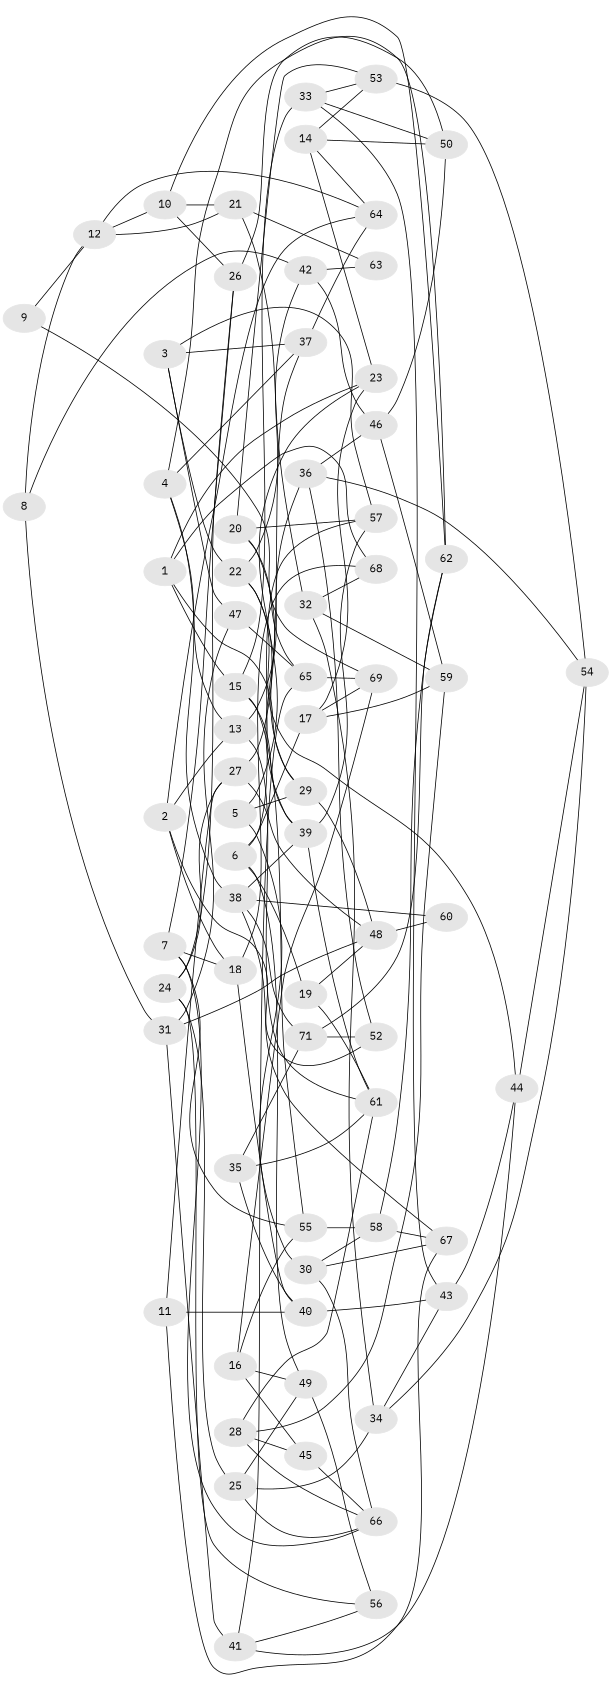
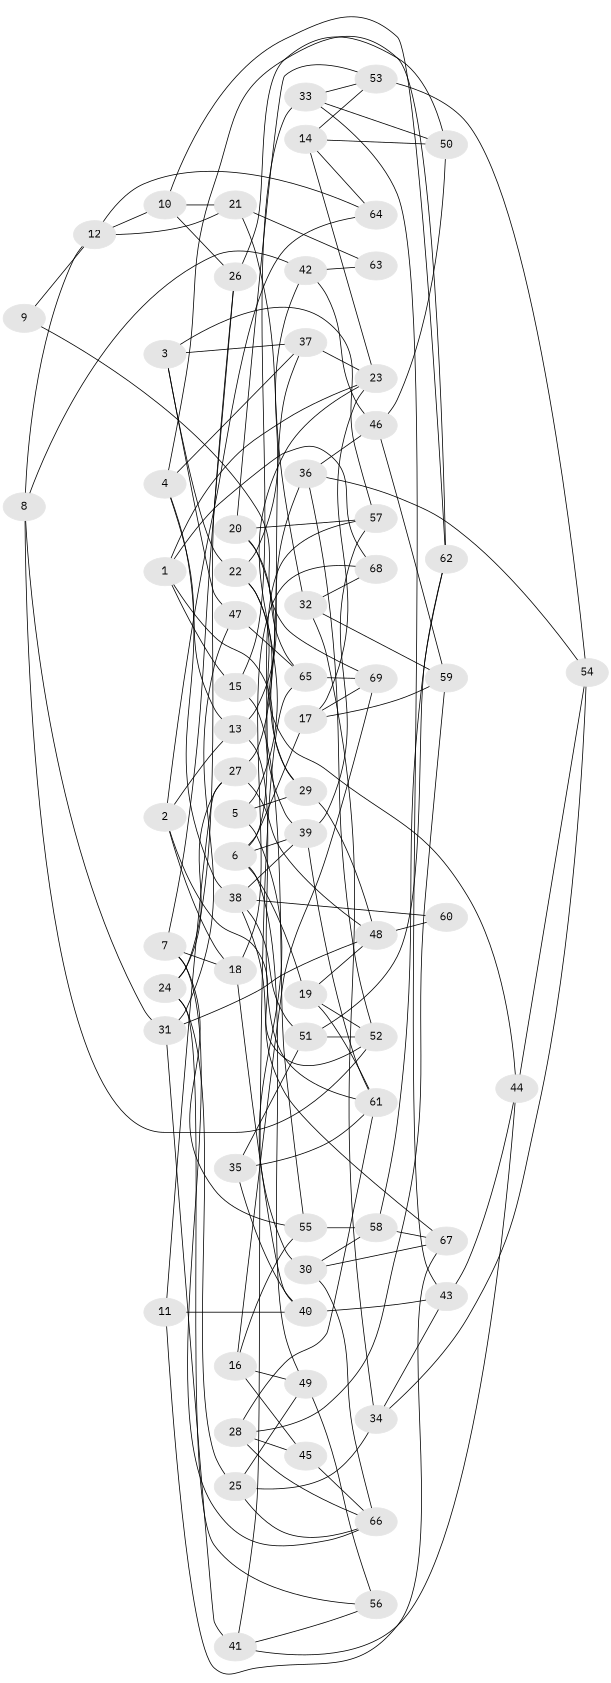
edge "64" -- "37": now "23" -- "37"
edge "15" -- "39": now "6" -- "39"
edge "8" -- "52": added
edge "19" -- "52": added
node "71": label "71" -> "51"
